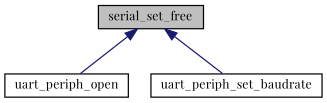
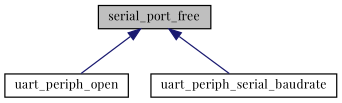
node "serial_set_free": label "serial_set_free" -> "serial_port_free"
node "uart_periph_set_baudrate": label "uart_periph_set_baudrate" -> "uart_periph_serial_baudrate"
